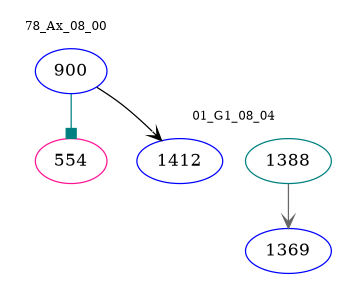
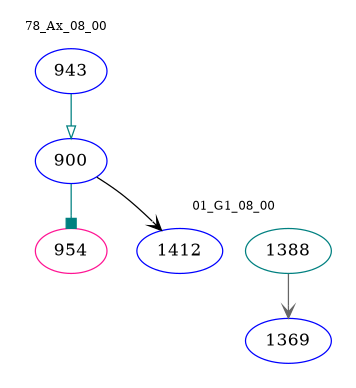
node "943": added
cluster "01_G1_08_04": label "01_G1_08_04" -> "01_G1_08_00"
node "554": label "554" -> "954"
